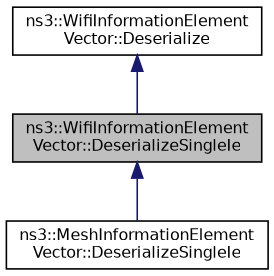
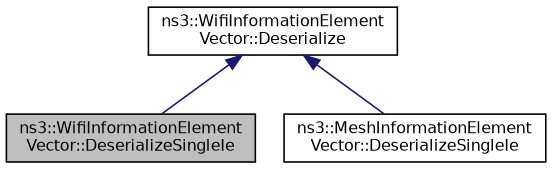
edge "ns3::MeshInformationElement Vector::DeserializeSingleIe" -> "ns3::WifiInformationElement Vector::DeserializeSingleIe": now "ns3::MeshInformationElement Vector::DeserializeSingleIe" -> "ns3::WifiInformationElement Vector::Deserialize"
